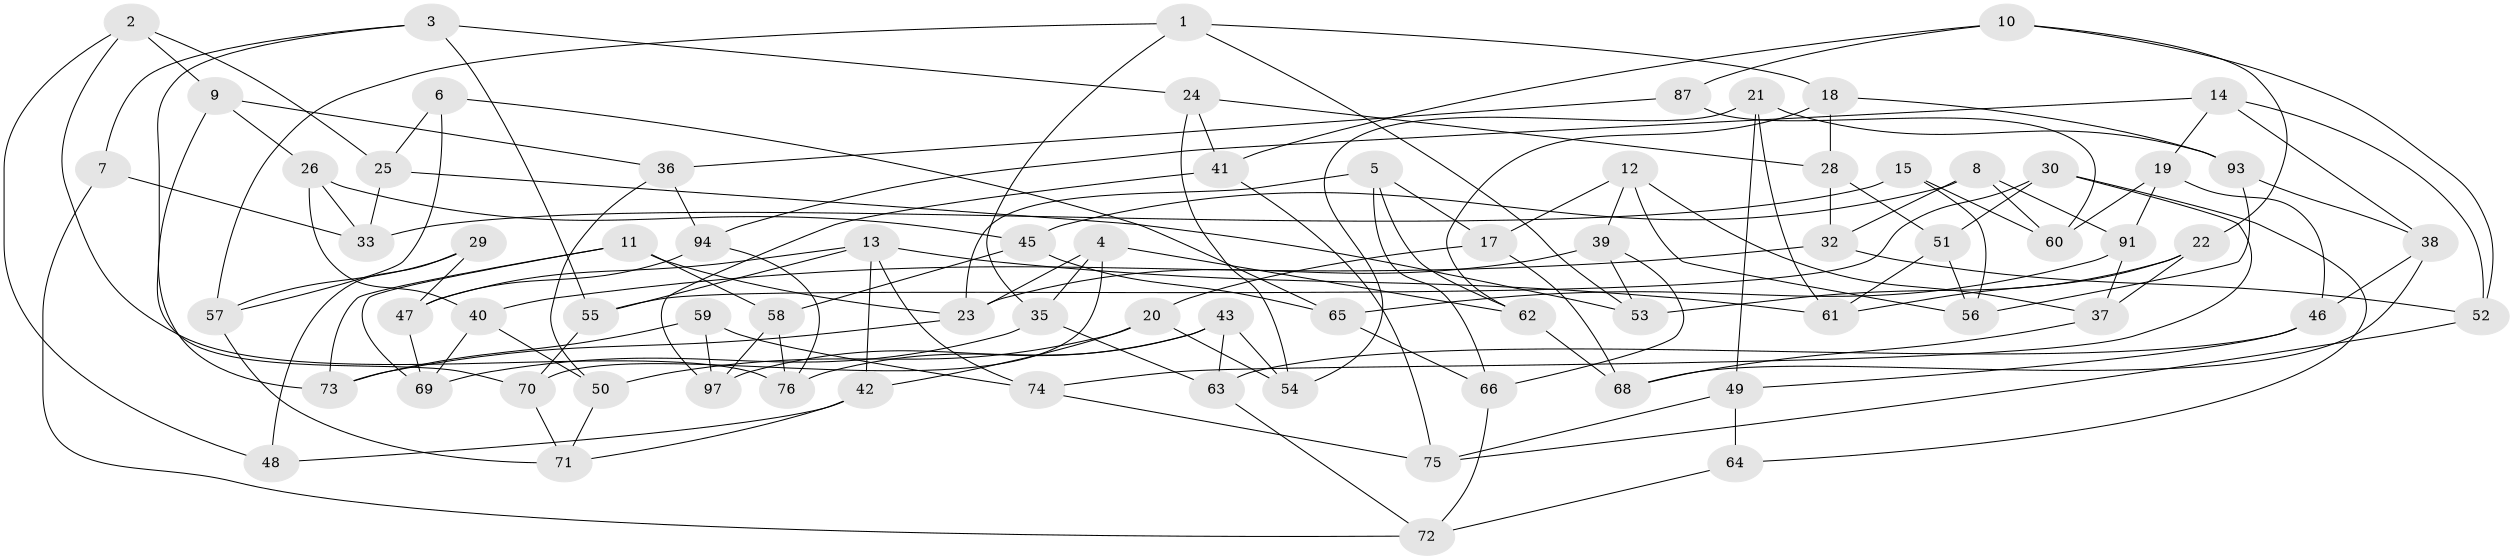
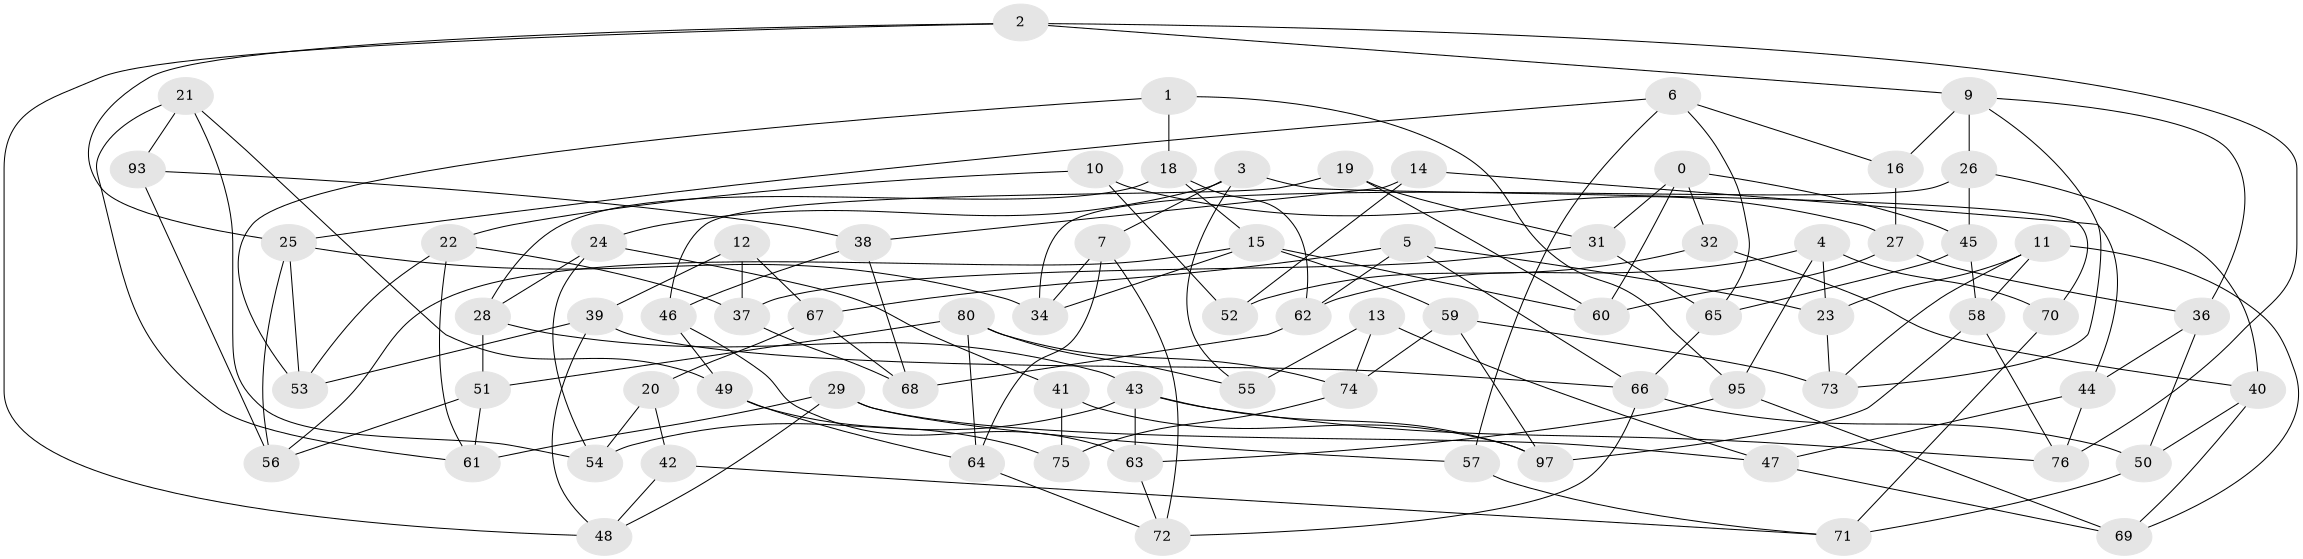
edge "1" -- "57": removed
edge "10" -- "41": removed
node "87": label "87" -> "27"
edge "18" -- "93": now "18" -- "15"
edge "14" -- "19": removed
node "16": added
node "8": label "8" -> "0"
node "30": label "30" -> "80"
edge "28" -- "32": now "28" -- "43"
node "33": label "33" -> "34"
node "94": label "94" -> "44"
node "17": label "17" -> "67"
node "91": label "91" -> "31"
edge "39" -- "23": now "39" -- "48"
edge "15" -- "59": added
edge "13" -- "61": now "29" -- "61"
edge "12" -- "56": now "25" -- "56"
edge "13" -- "42": removed
node "35": label "35" -> "95"
edge "7" -- "64": added
edge "55" -- "70": removed
edge "20" -- "50": now "66" -- "50"
edge "52" -- "75": removed
